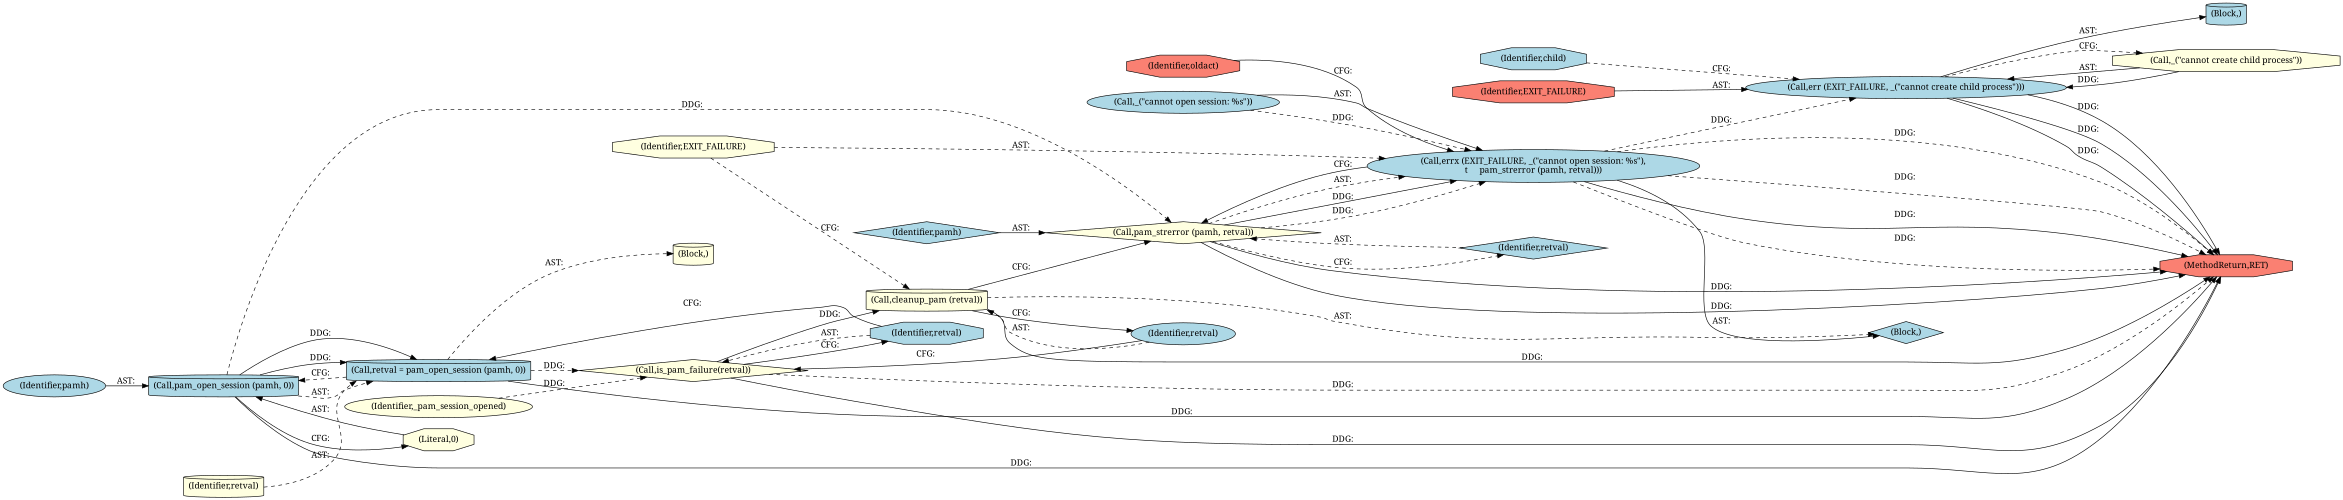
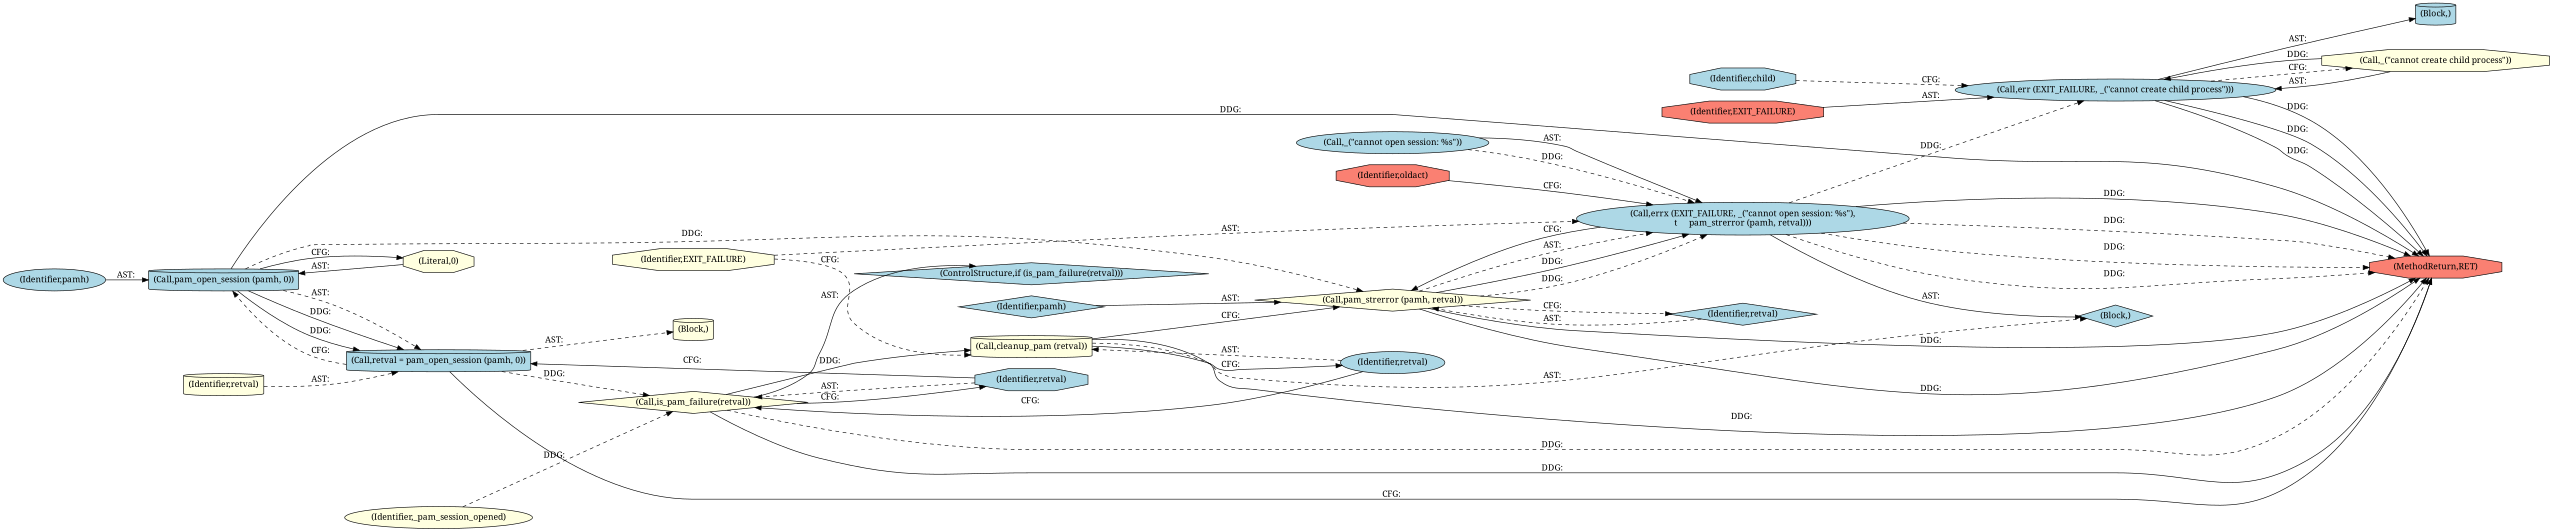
node "(ControlStructure,if (is_pam_failure(retval)))": added
edge "(Call,retval = pam_open_session (pamh, 0))" -> "(MethodReturn,RET)": label "DDG: " -> "CFG: "
